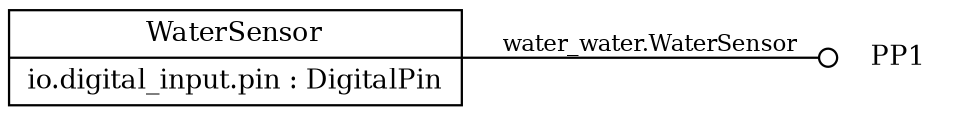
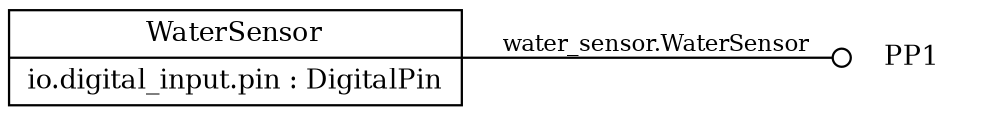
edge "WaterSensor" -> "PP1": label "water_water.WaterSensor" -> "water_sensor.WaterSensor"
